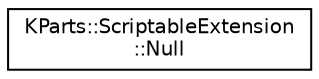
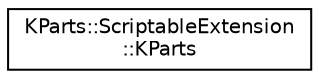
node "KParts::ScriptableExtension ::Null": label "KParts::ScriptableExtension ::Null" -> "KParts::ScriptableExtension ::KParts"
